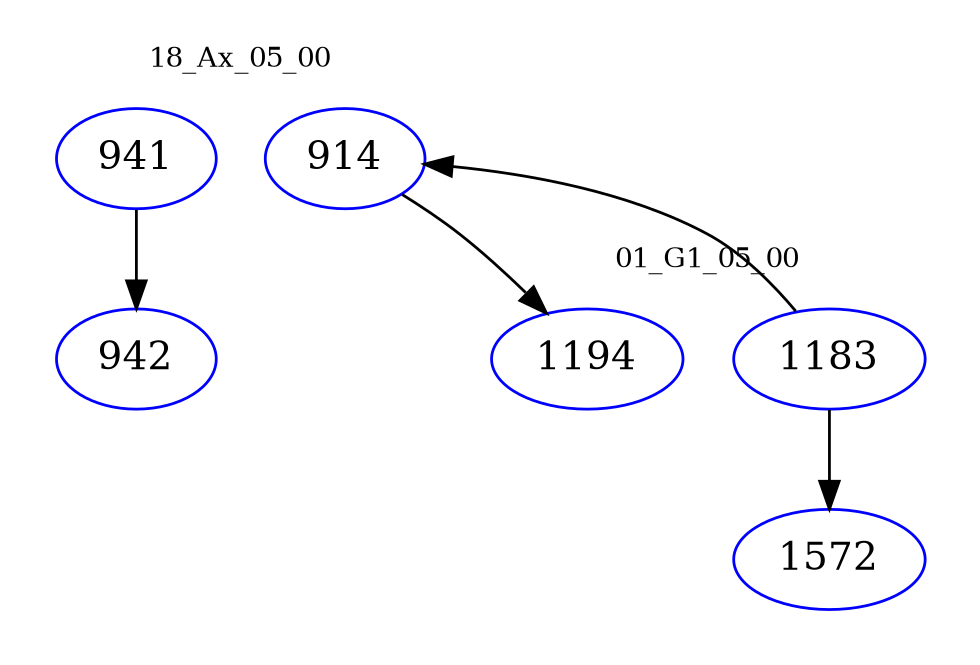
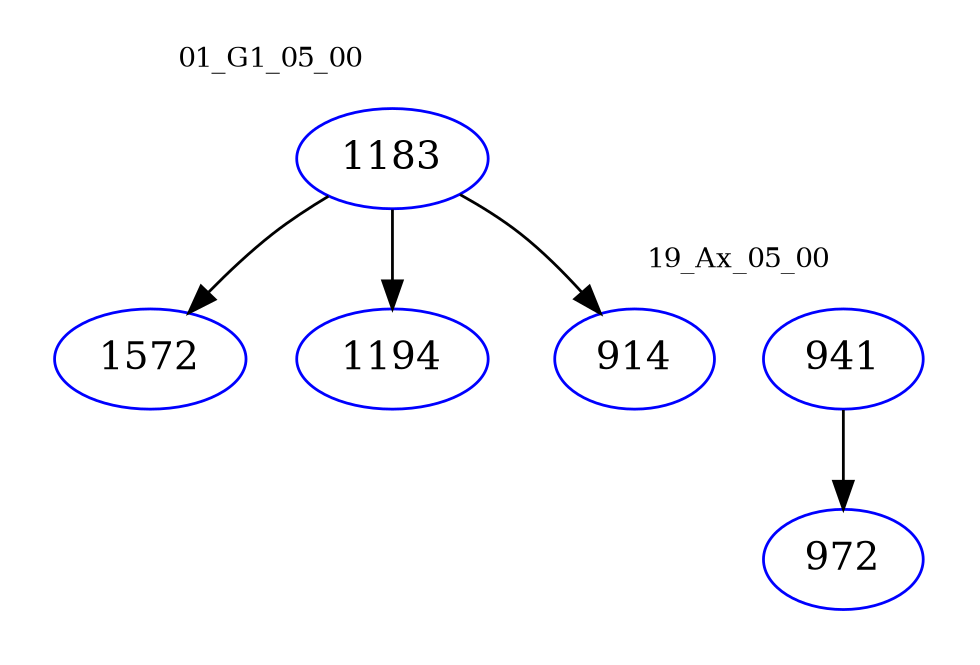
cluster "18_Ax_05_00": label "18_Ax_05_00" -> "19_Ax_05_00"
edge "914" -> "1194": now "1183" -> "1194"
node "942": label "942" -> "972"
